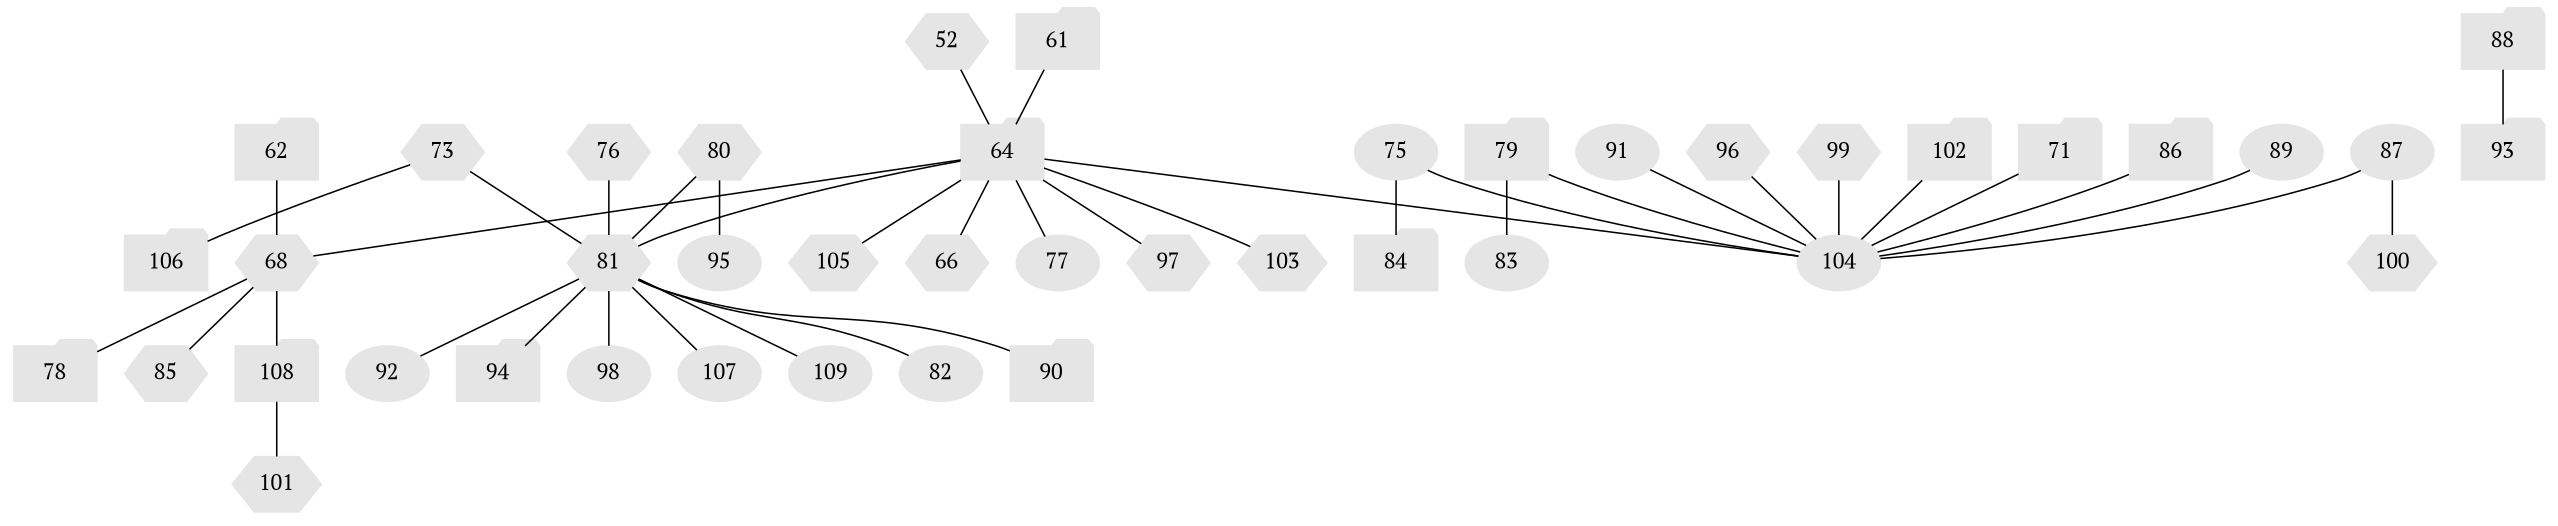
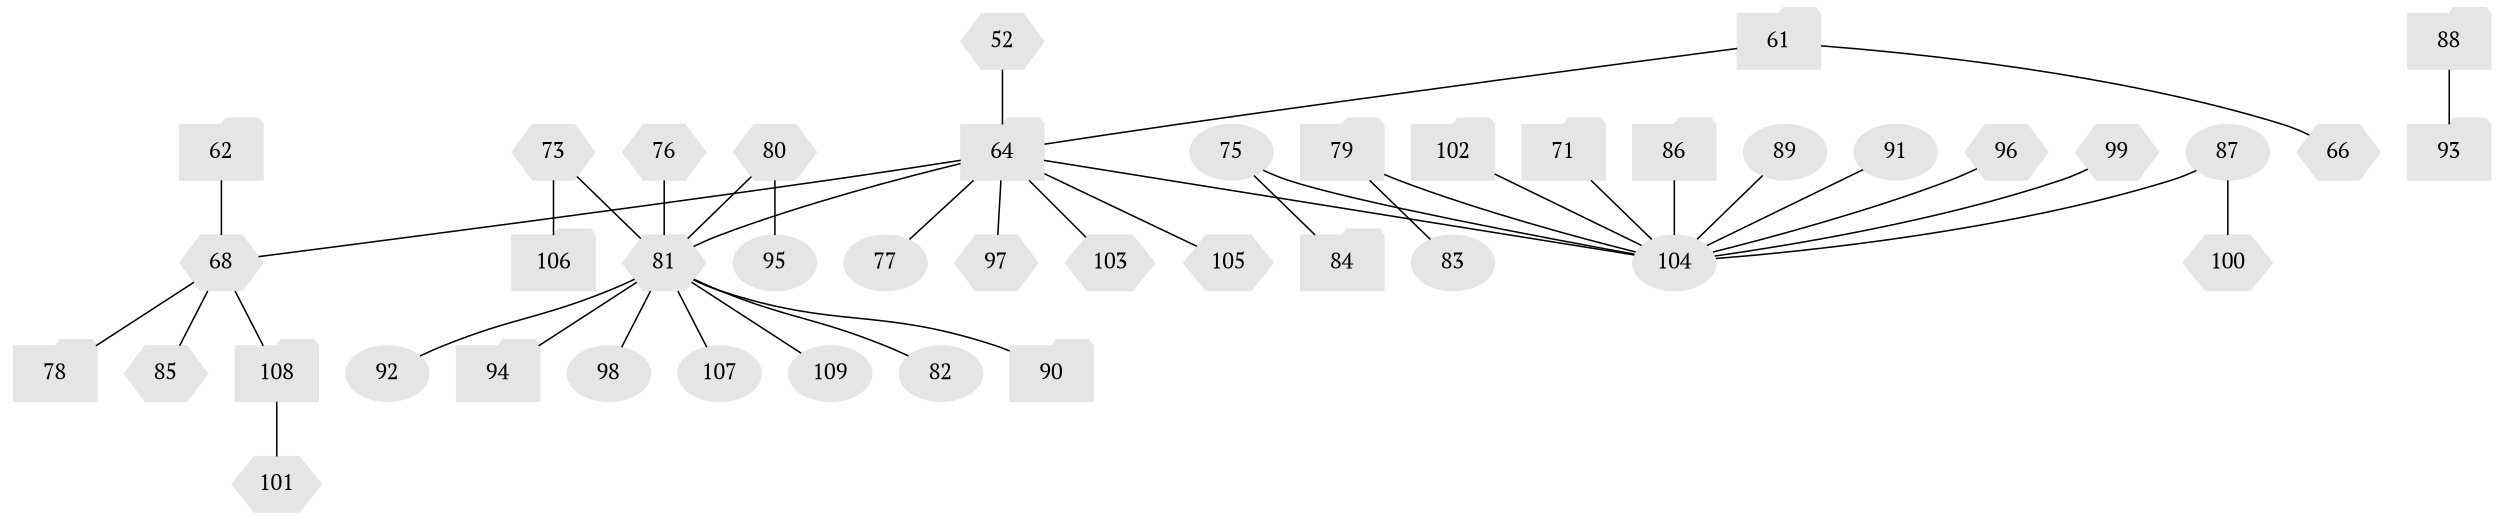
edge "64" -- "66": now "61" -- "66"
